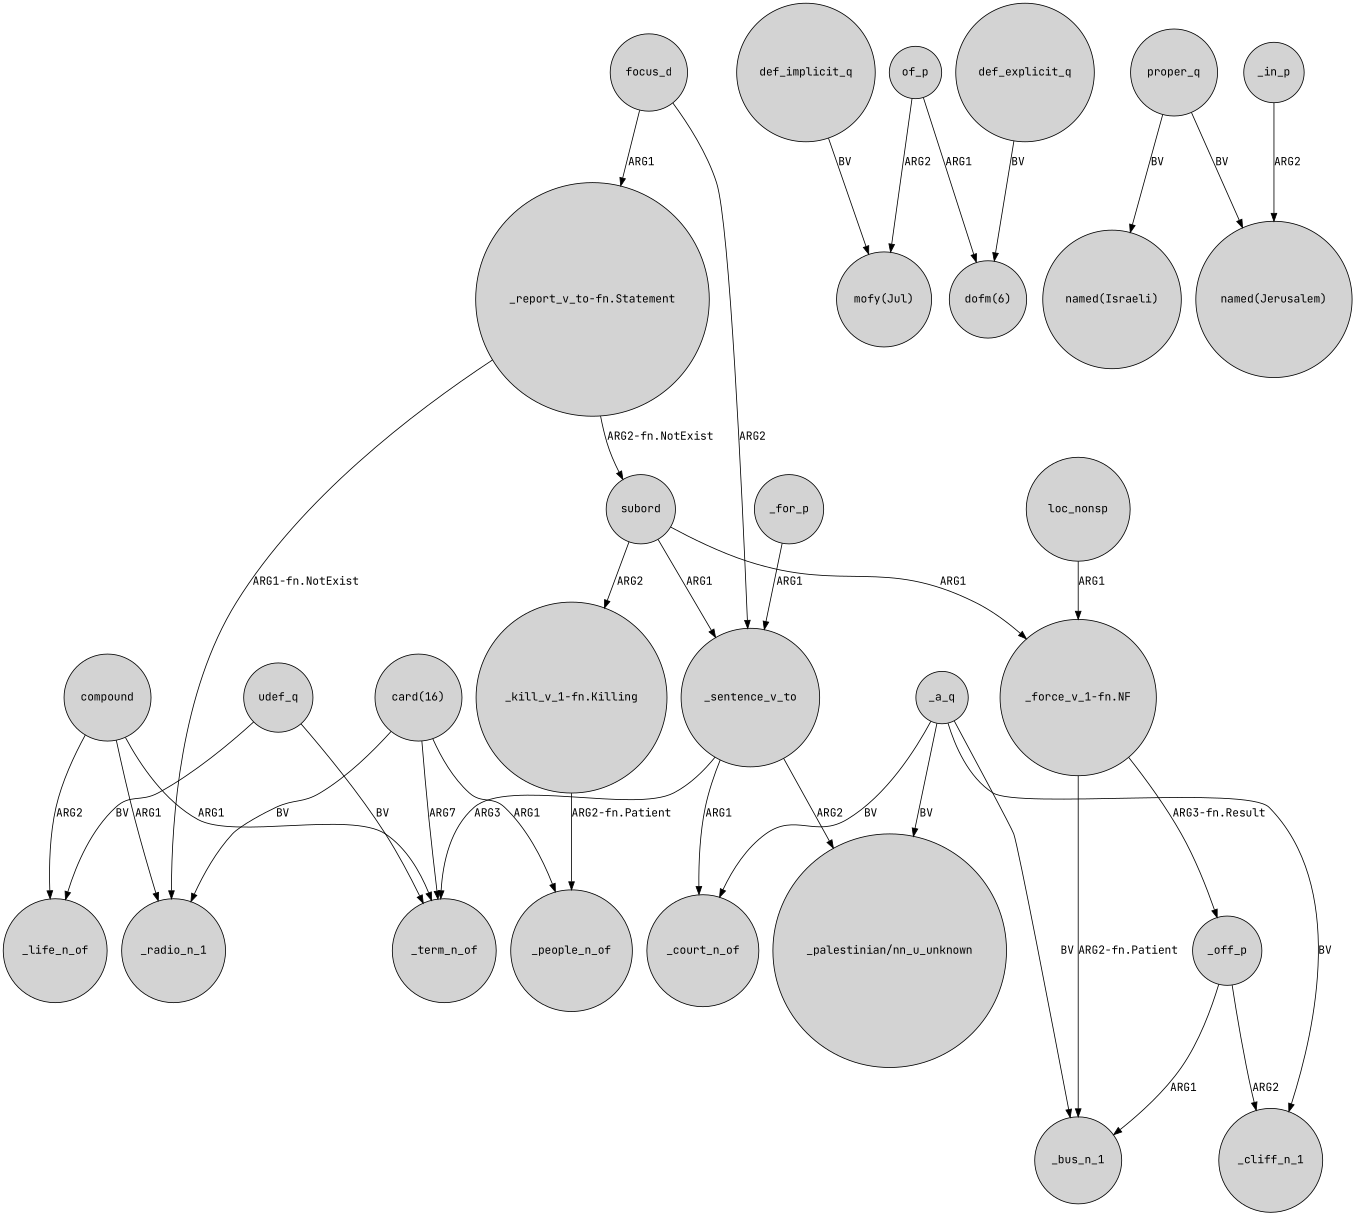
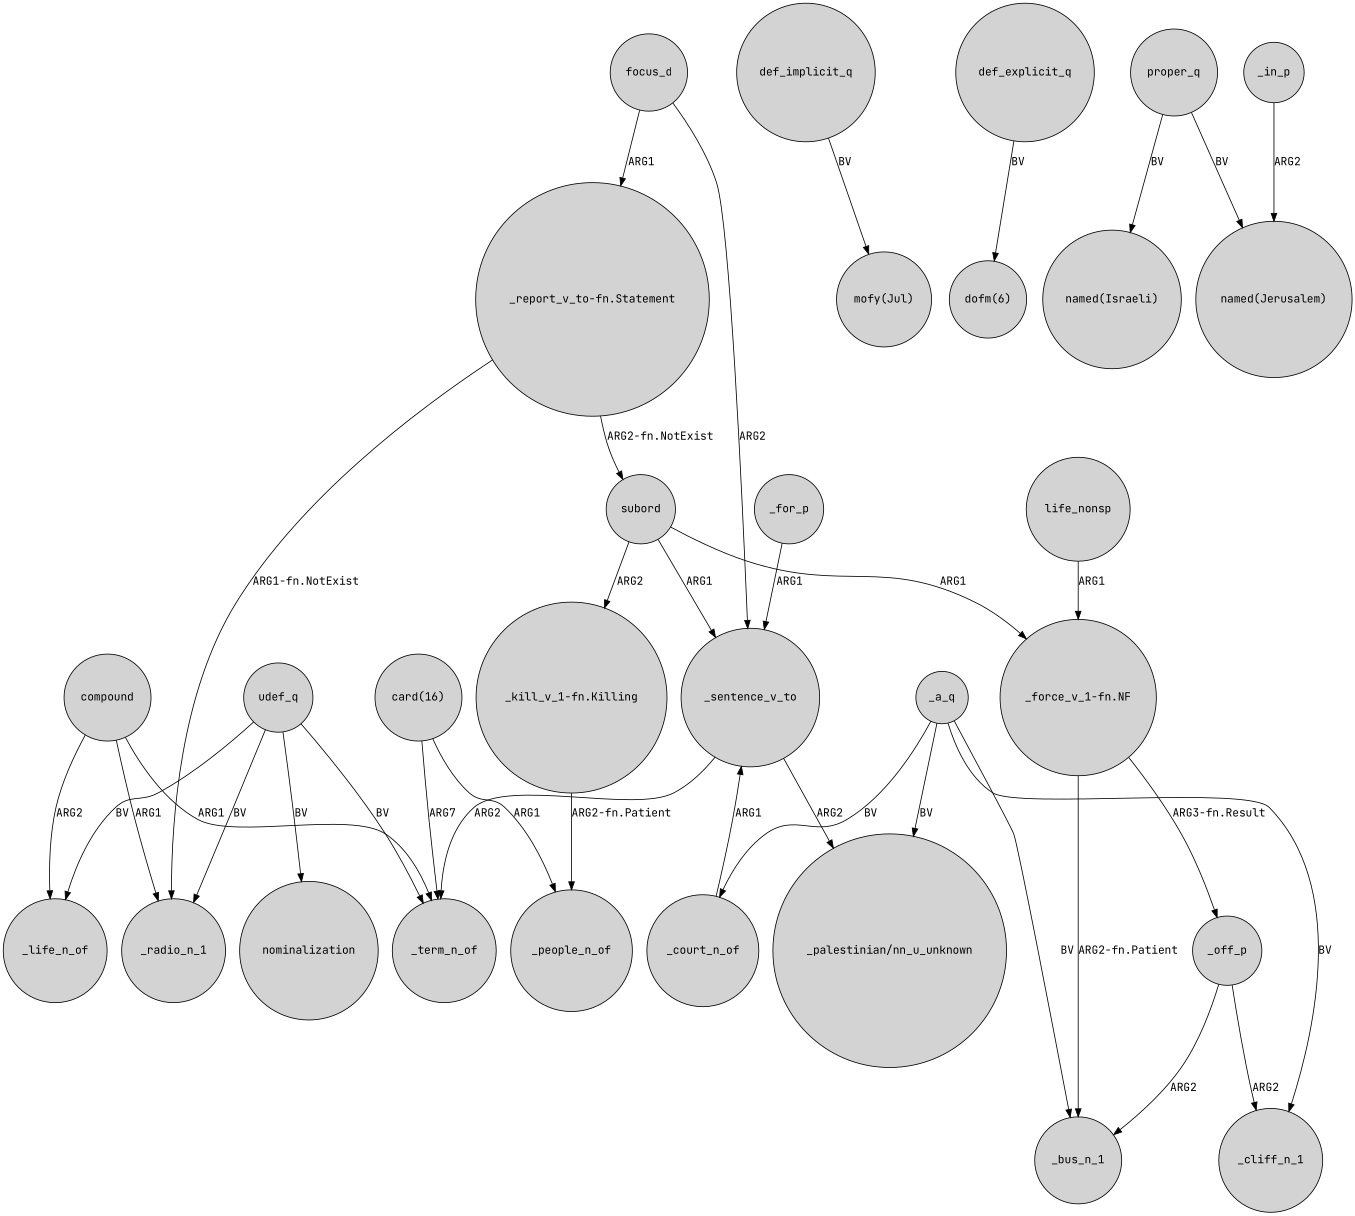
node "of_p": removed
node "loc_nonsp": label "loc_nonsp" -> "life_nonsp"
edge "card(16)" -> "_radio_n_1": now "udef_q" -> "_radio_n_1"
edge "_sentence_v_to" -> "_term_n_of": label "ARG3" -> "ARG2"
edge "_sentence_v_to" -> "_court_n_of": reversed
node "nominalization": added
edge "_off_p" -> "_bus_n_1": label "ARG1" -> "ARG2"
